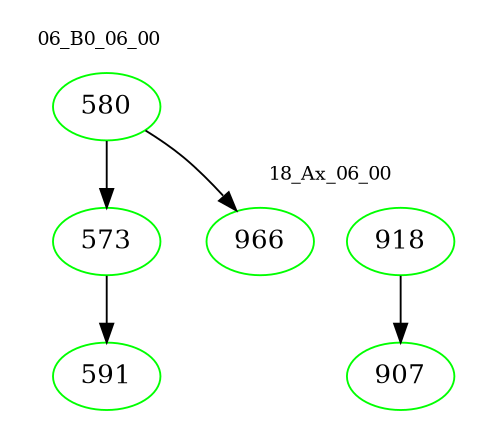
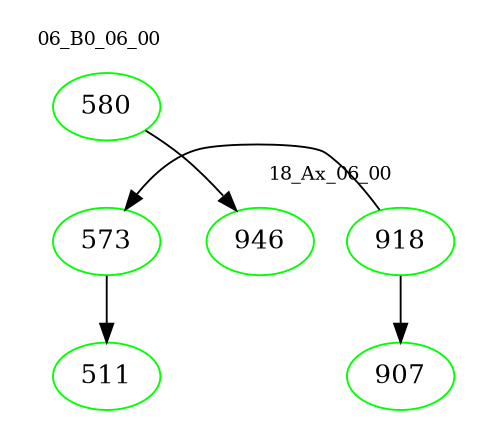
edge "580" -> "573": now "918" -> "573"
node "966": label "966" -> "946"
node "591": label "591" -> "511"
